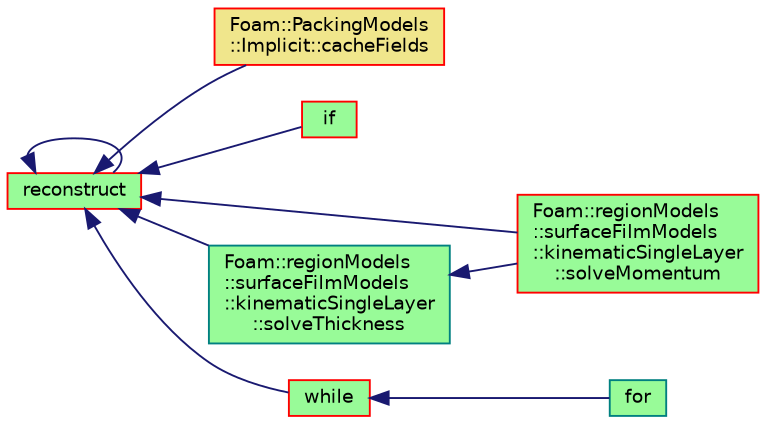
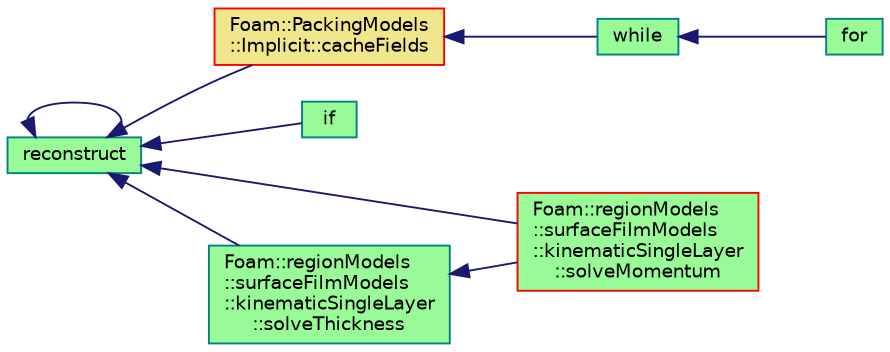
node "if": color red -> teal
node "reconstruct": color red -> teal
edge "while" -> "reconstruct": now "while" -> "Foam::PackingModels ::Implicit::cacheFields"
node "while": color red -> teal
